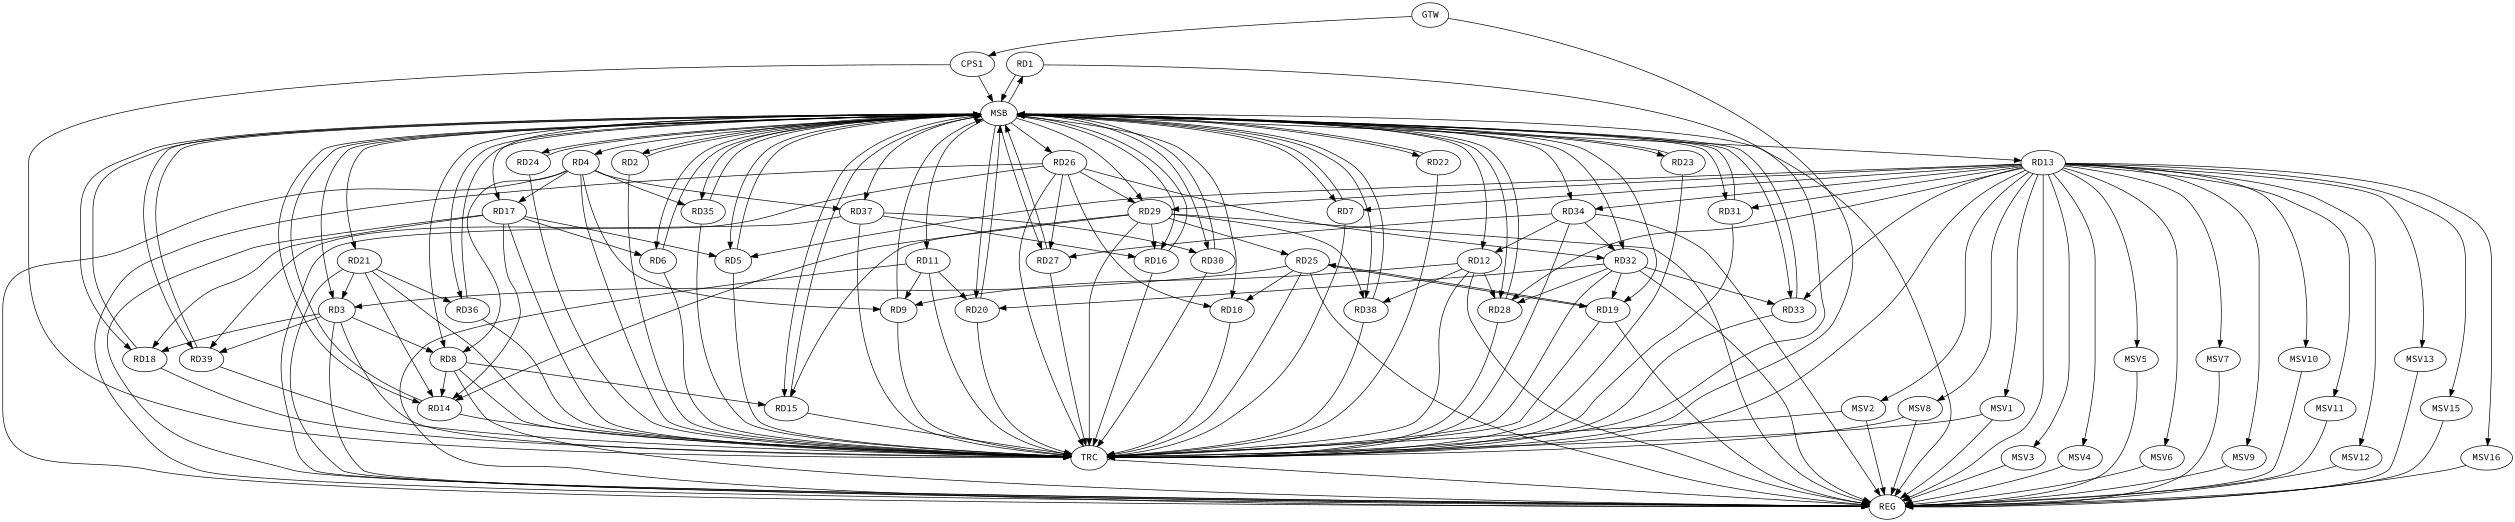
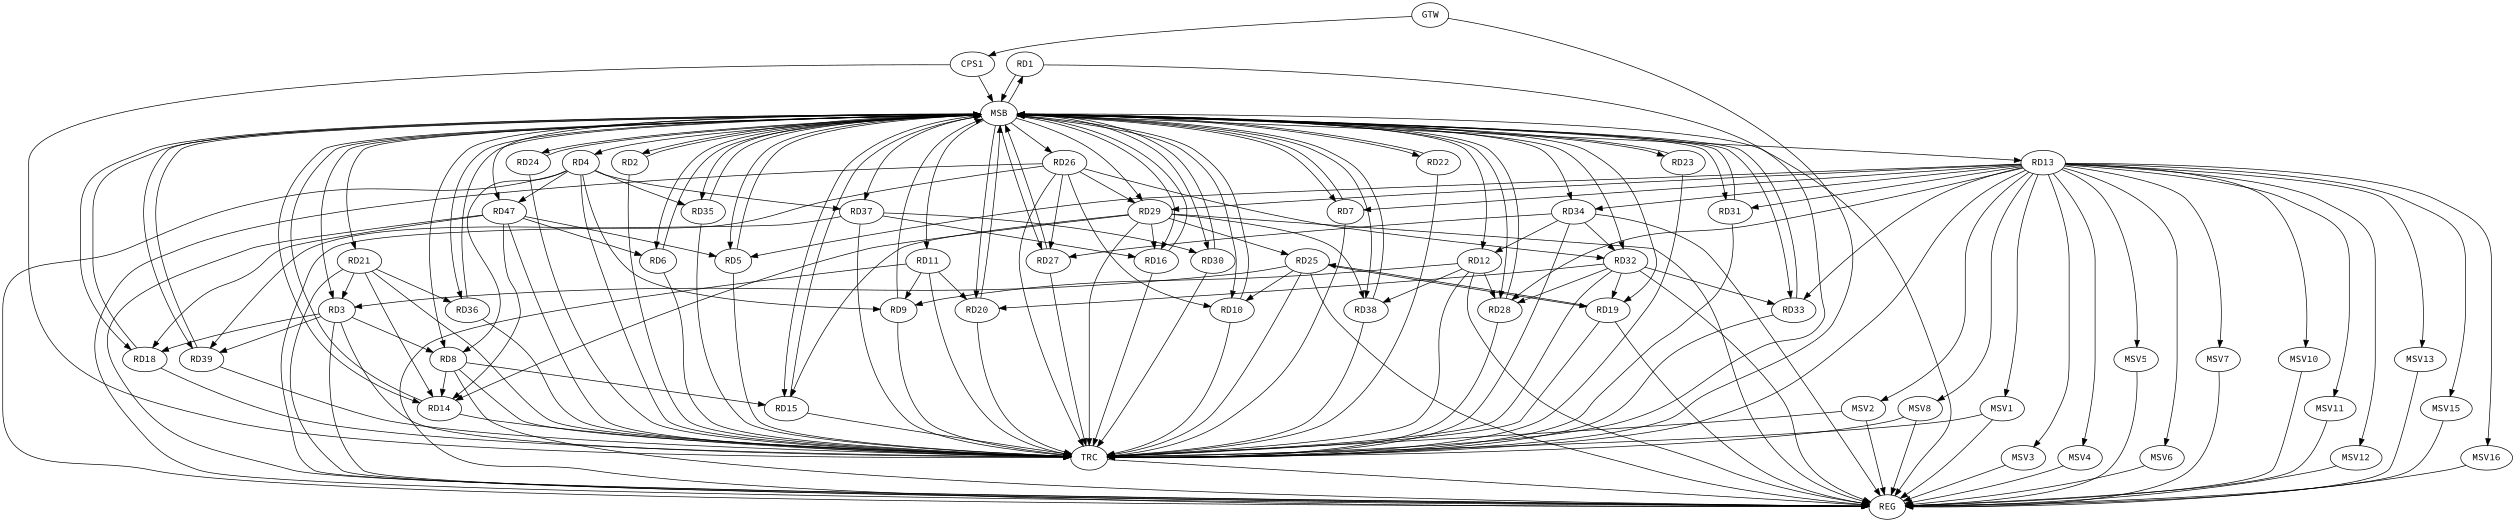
edge "RD10" -> "MSB": added
node "RD17": label "RD17" -> "RD47"
edge "RD13" -> "REG": removed
node "MSV9": removed
